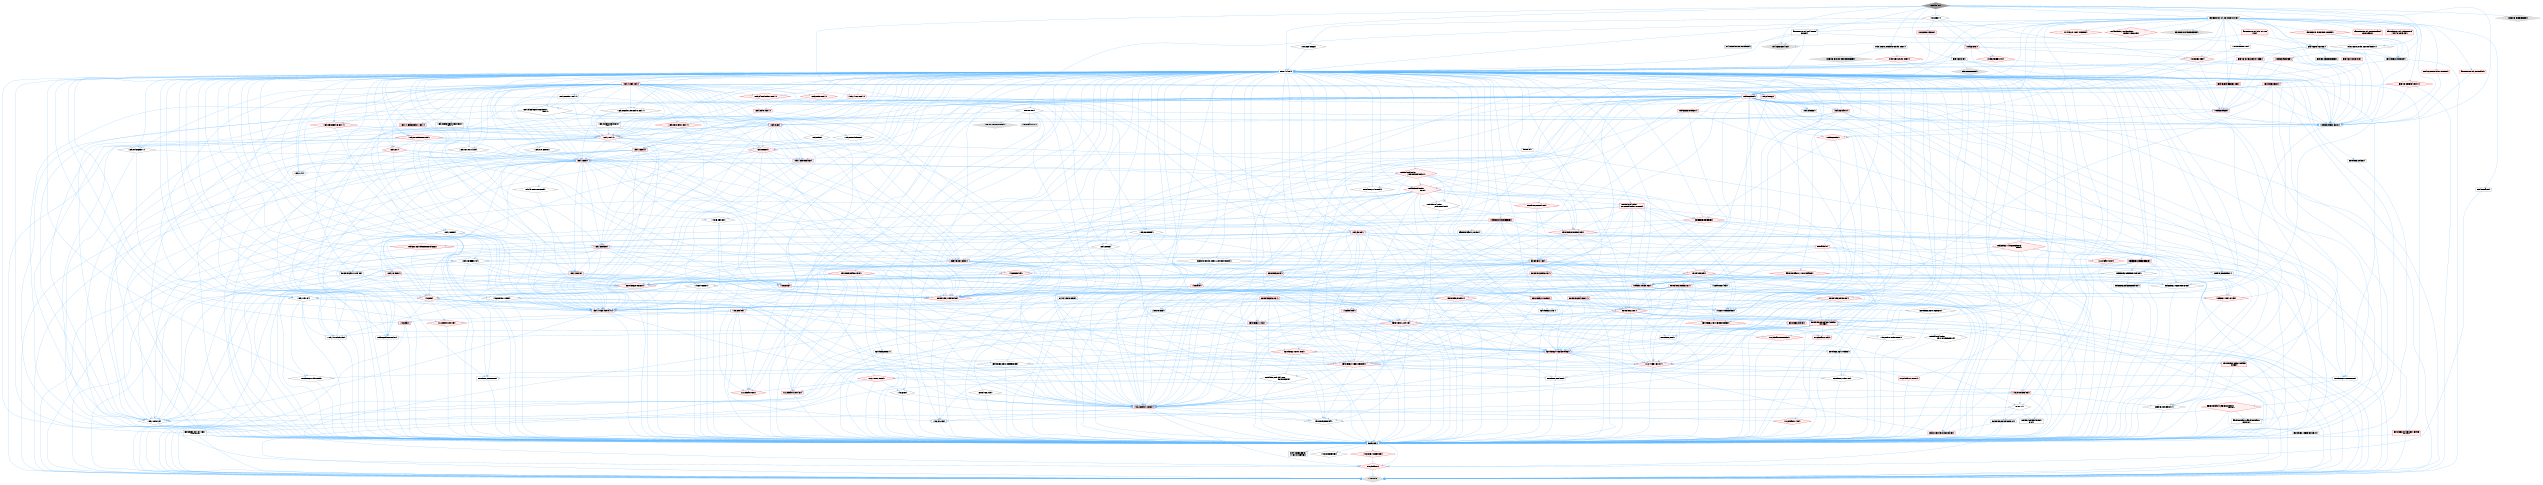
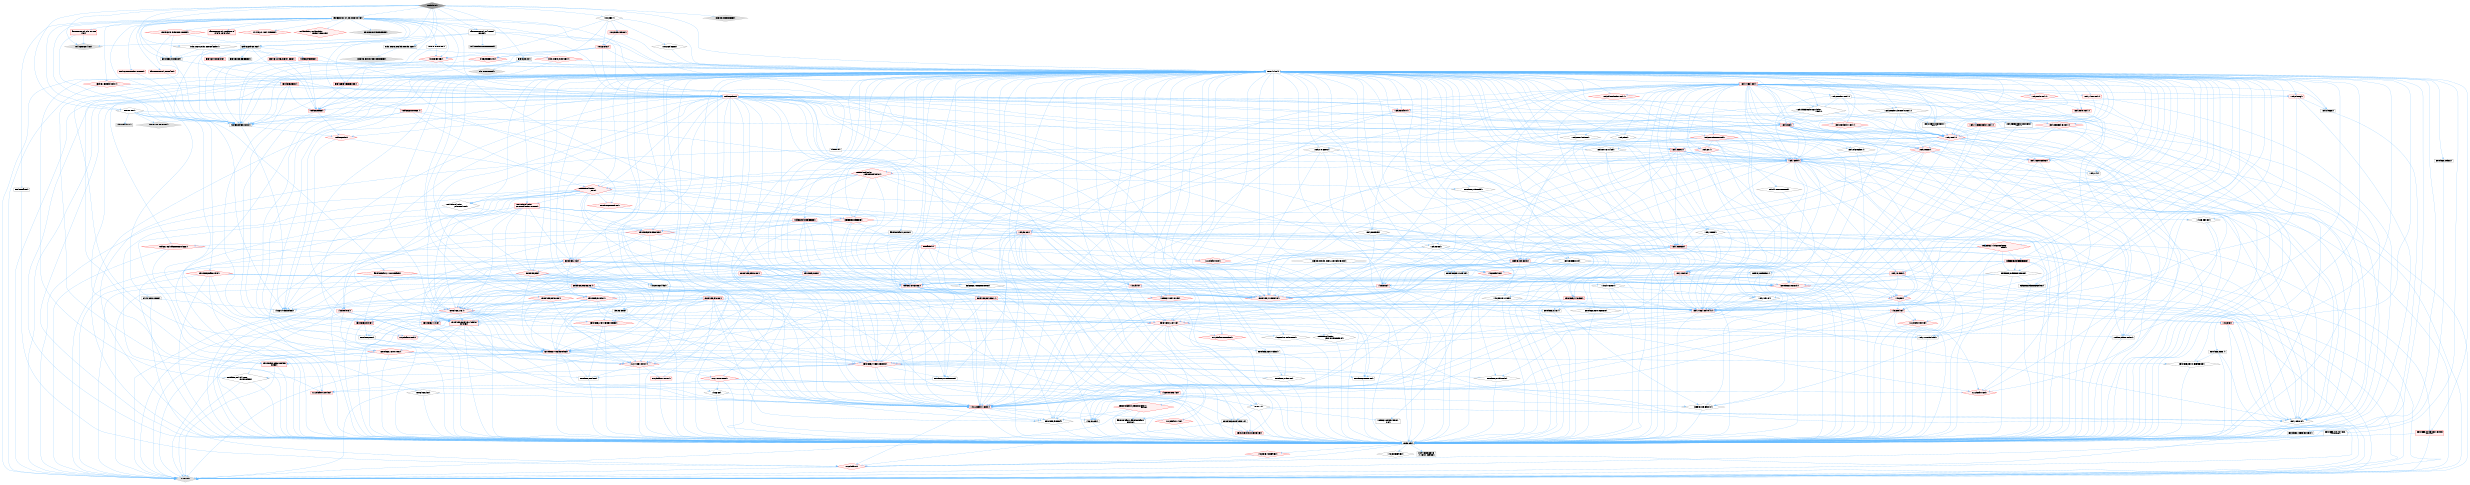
node "GameFramework/ForceFeedback Parameters.h": removed
